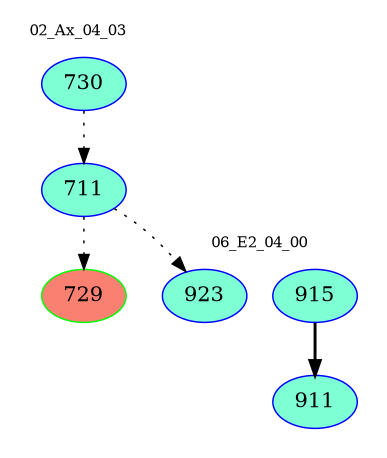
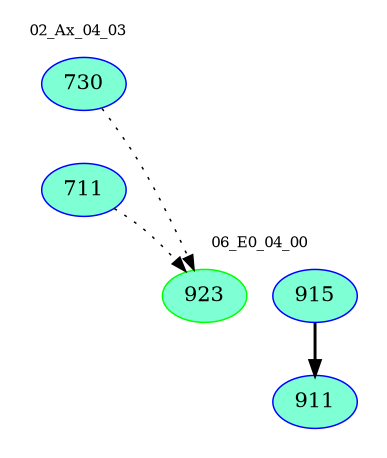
edge "730" -> "711": now "730" -> "923"
cluster "06_E2_04_00": label "06_E2_04_00" -> "06_E0_04_00"
node "729": removed
node "923": color blue -> green
